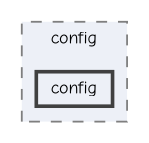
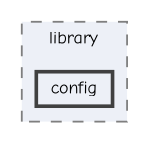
cluster "config": label "config" -> "library"
